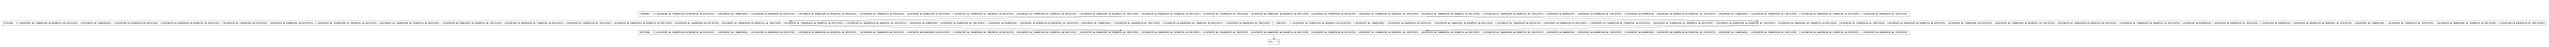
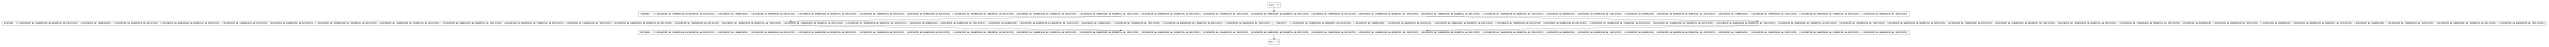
node "entry - []": added
